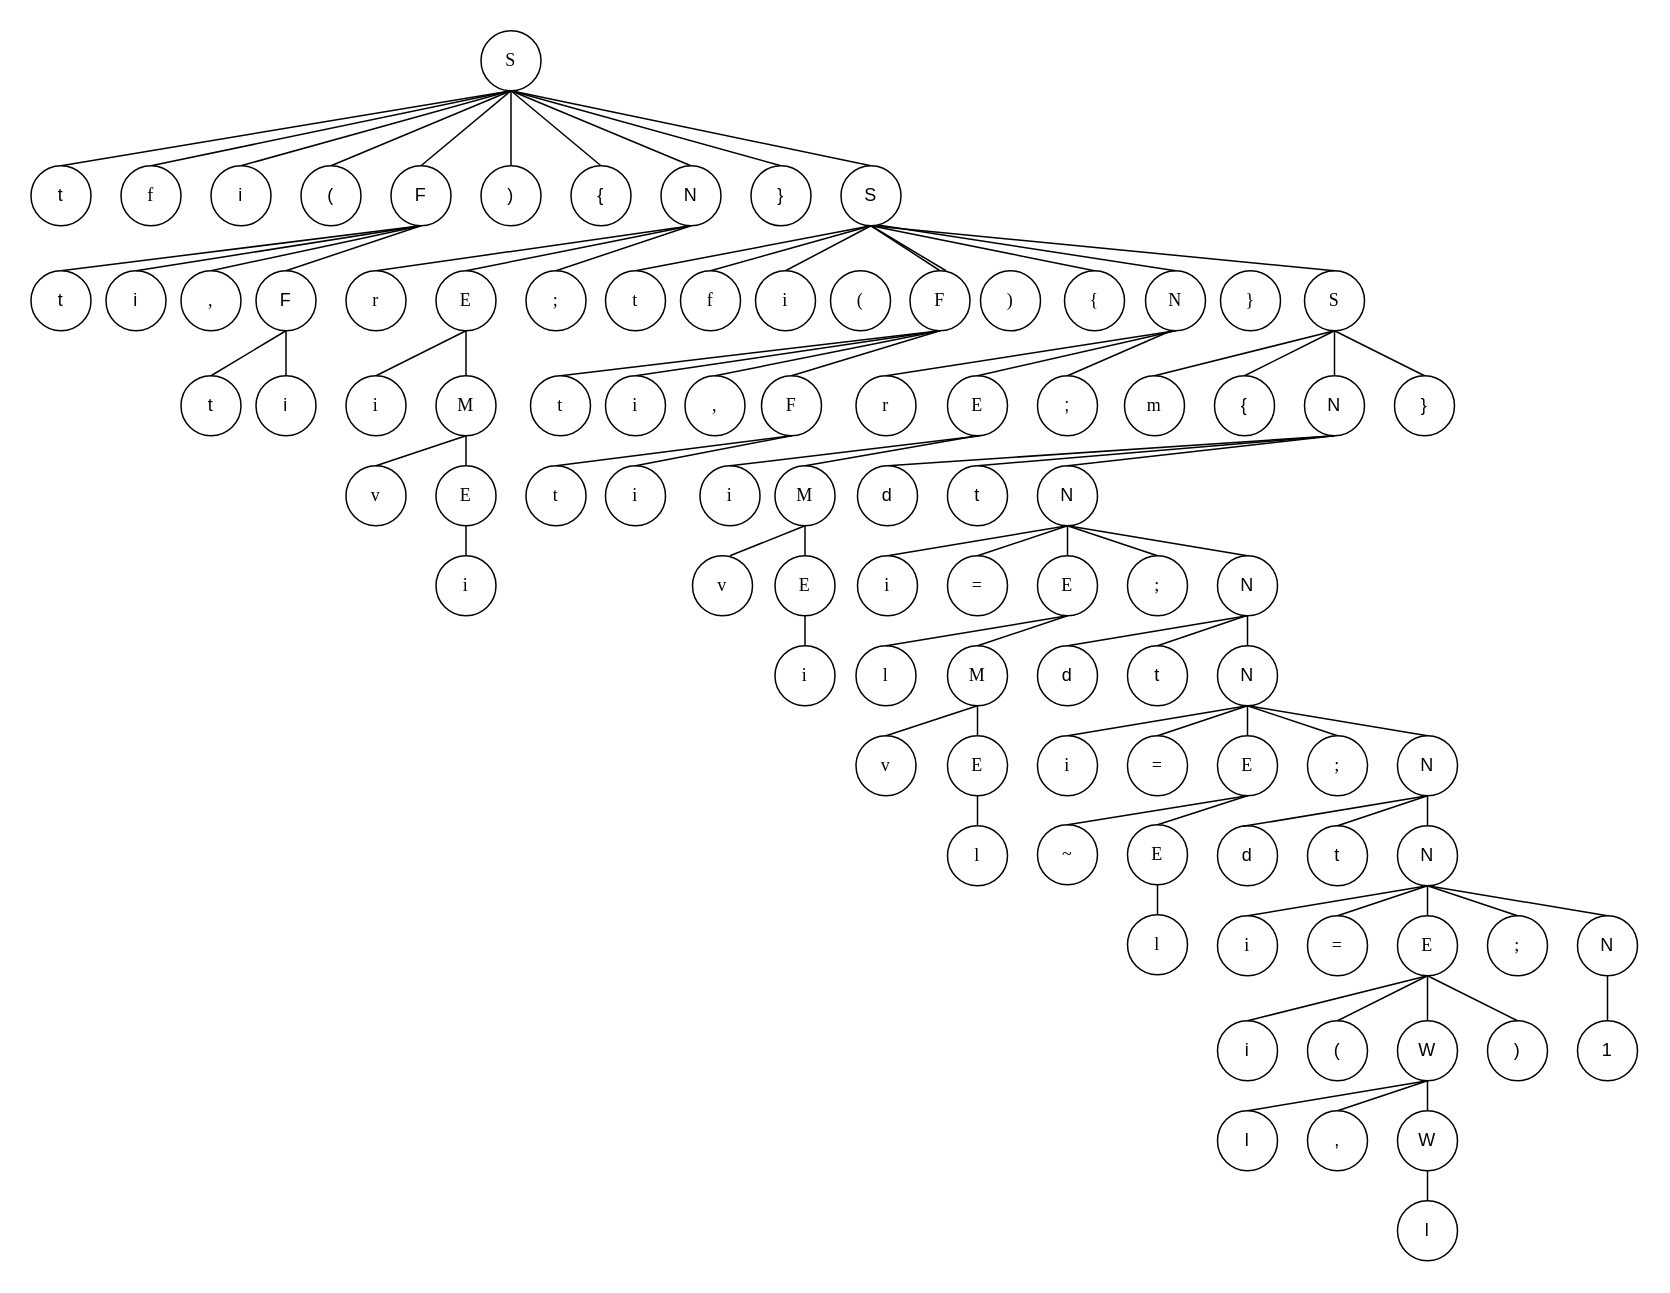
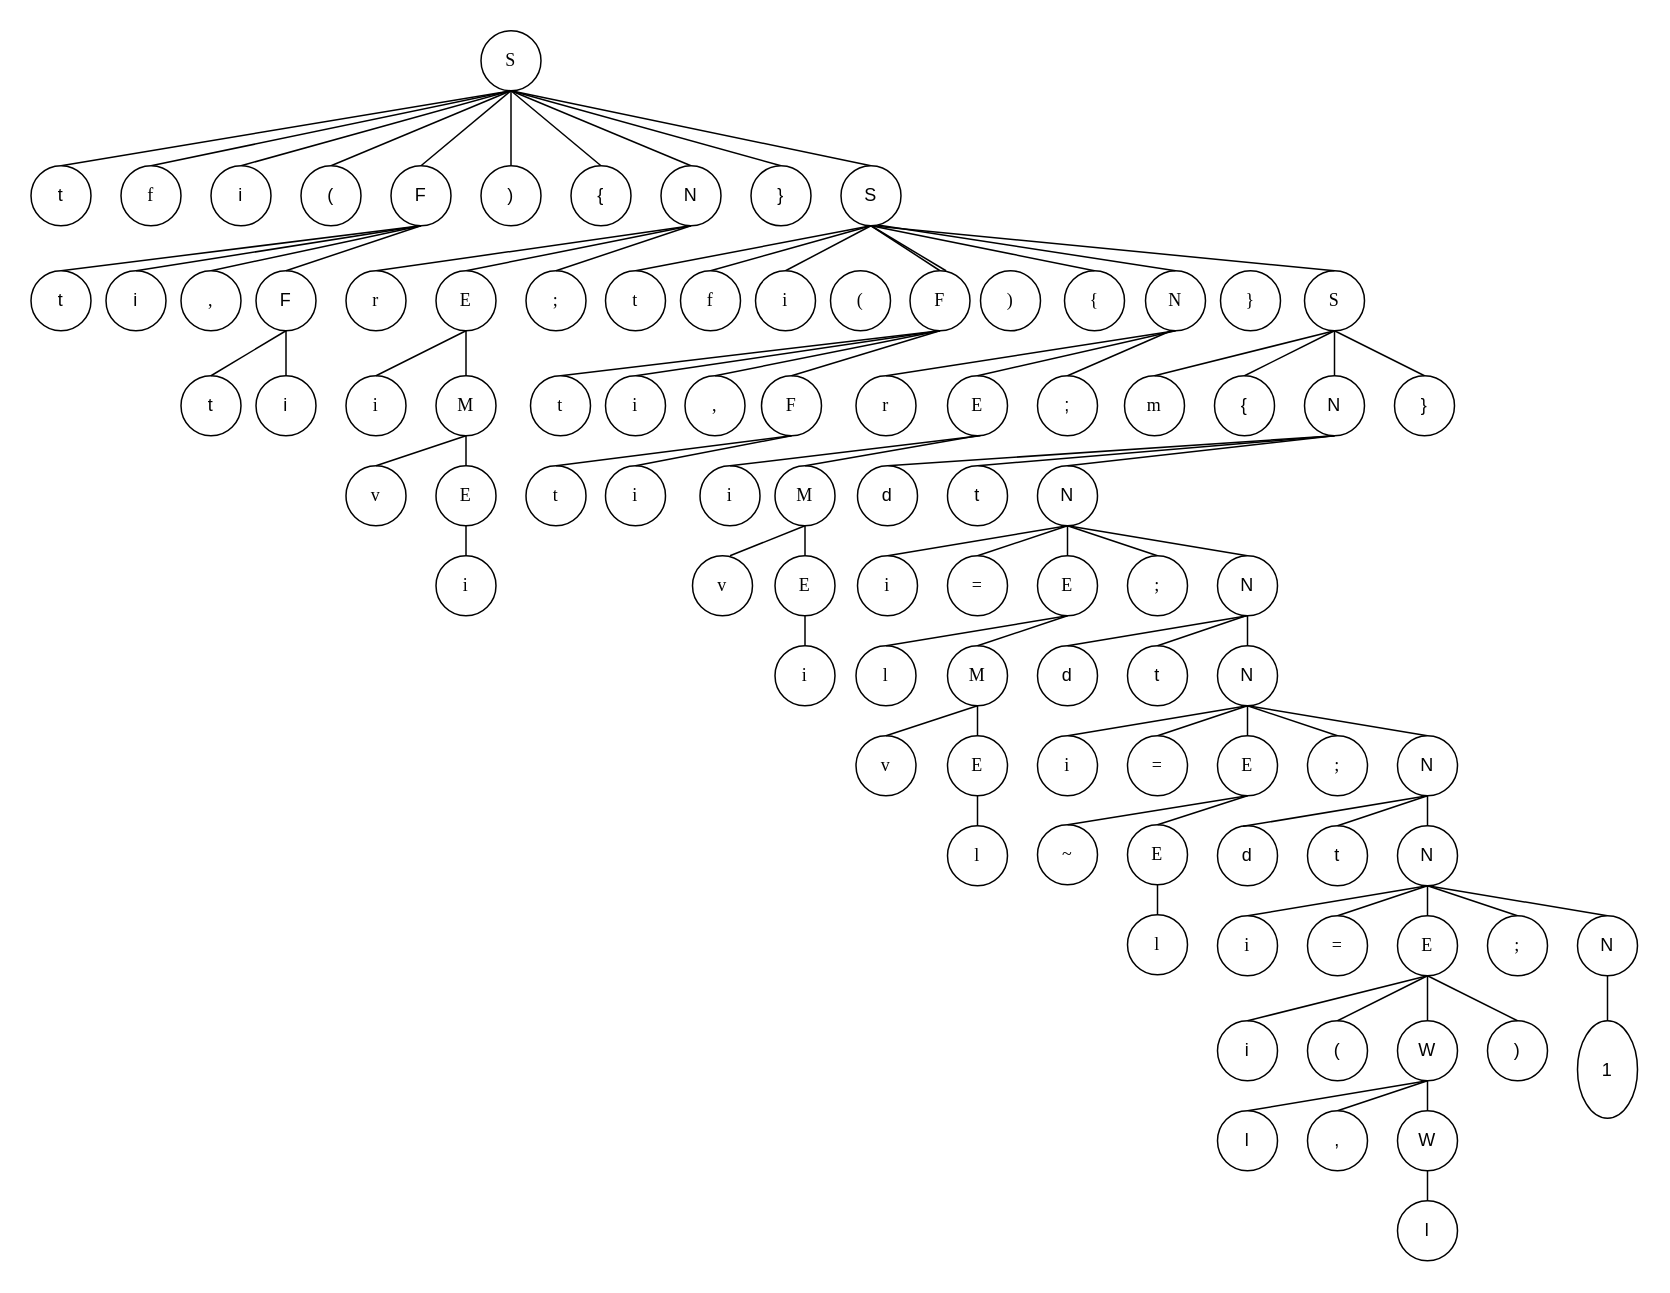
node "1": size 60x60 -> 60x98
